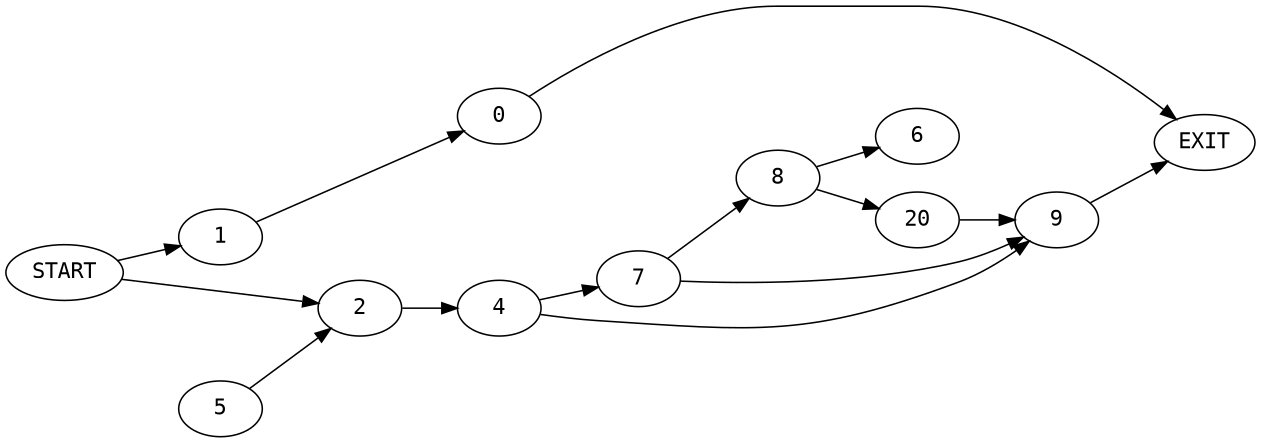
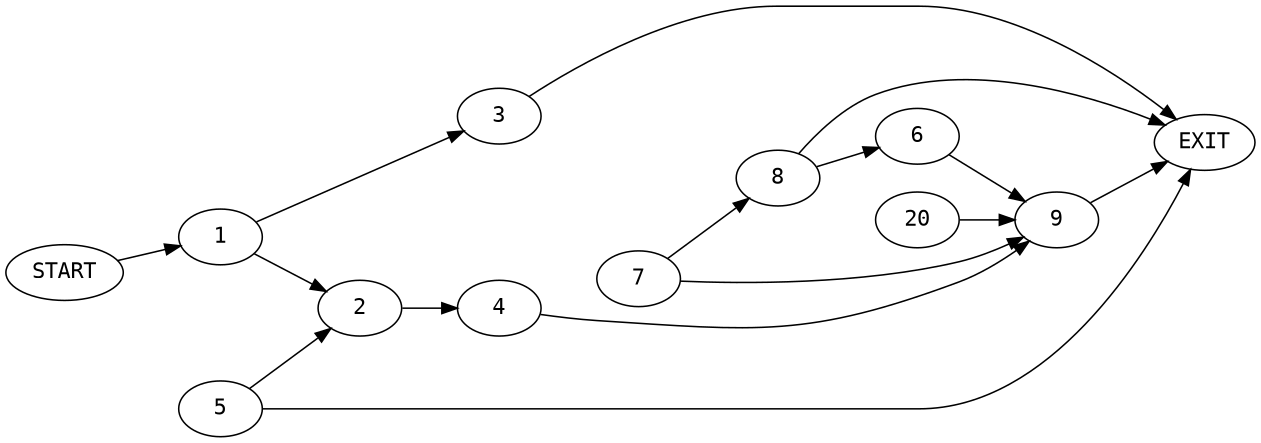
node "0": label "0" -> "3"
edge "6" -> "9": added
edge "8" -> "20": now "8" -> "EXIT"
edge "START" -> "2": now "1" -> "2"
edge "4" -> "7": removed
edge "5" -> "EXIT": added
